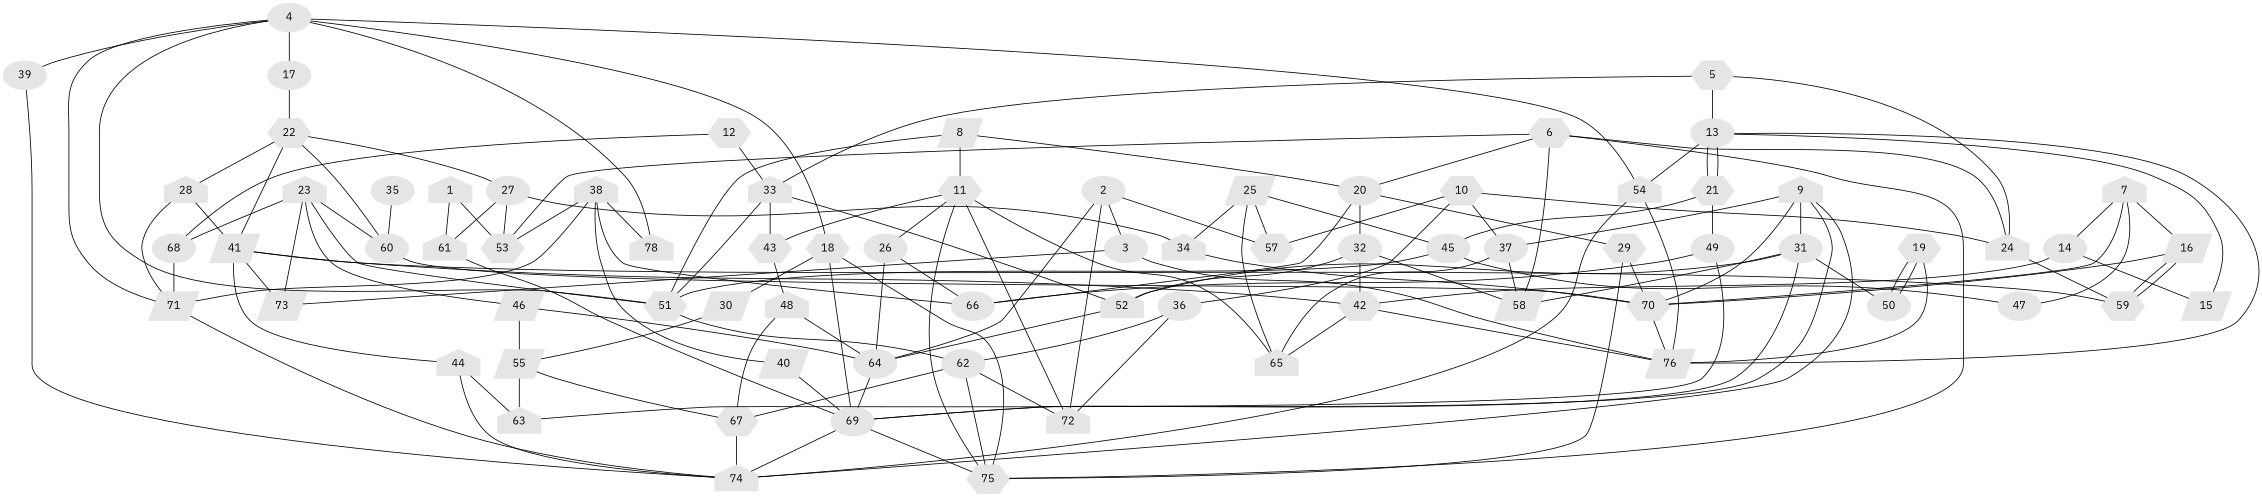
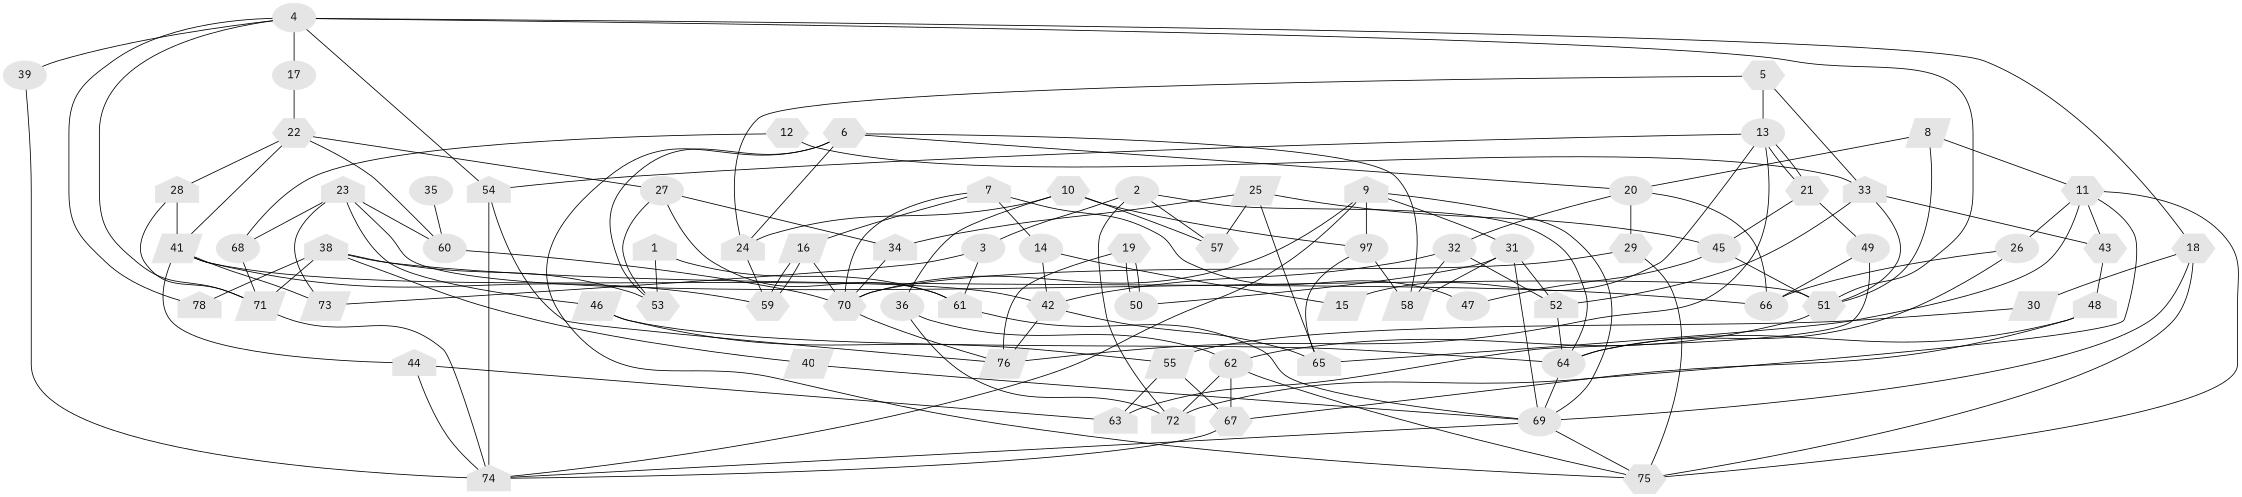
node "37": label "37" -> "97"
edge "3" -- "76": now "3" -- "61"
